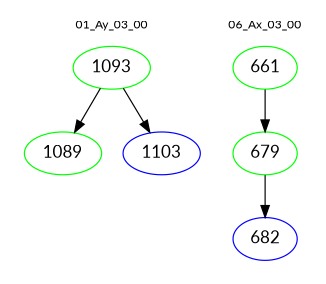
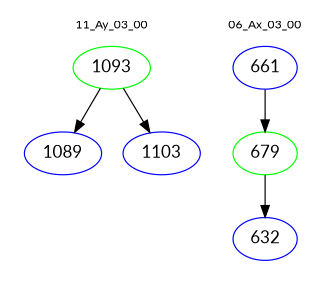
cluster "01_Ay_03_00": label "01_Ay_03_00" -> "11_Ay_03_00"
node "661": color green -> blue
node "1089": color green -> blue
node "682": label "682" -> "632"
